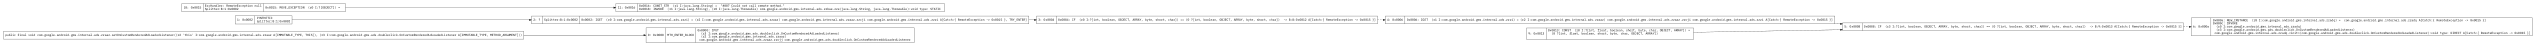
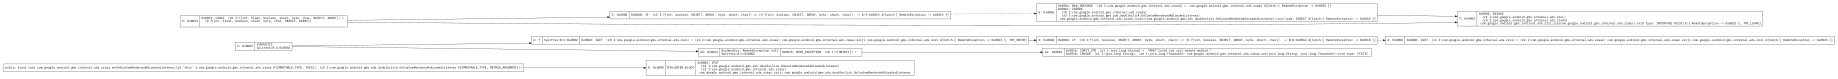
node "7: 0x000f": added
edge "4: 0x0006" -> "5: 0x0008": removed
edge "1: 0x0002" -> "10: 0x0015": added
